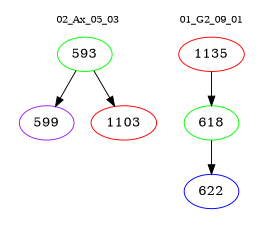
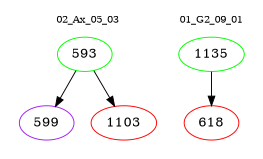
node "1135": color red -> green
node "618": color green -> red
node "622": removed
